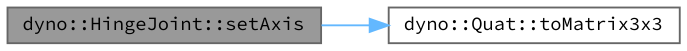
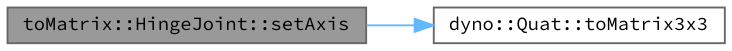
node "dyno::HingeJoint::setAxis": label "dyno::HingeJoint::setAxis" -> "toMatrix::HingeJoint::setAxis"
